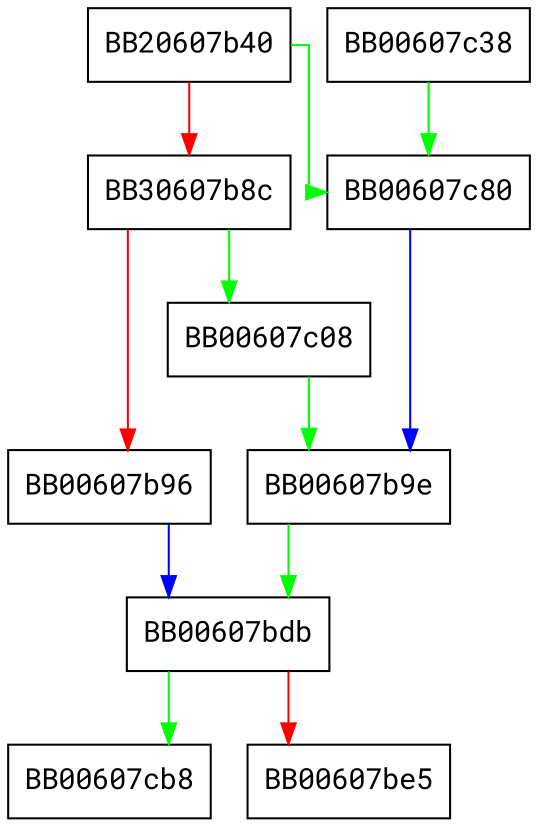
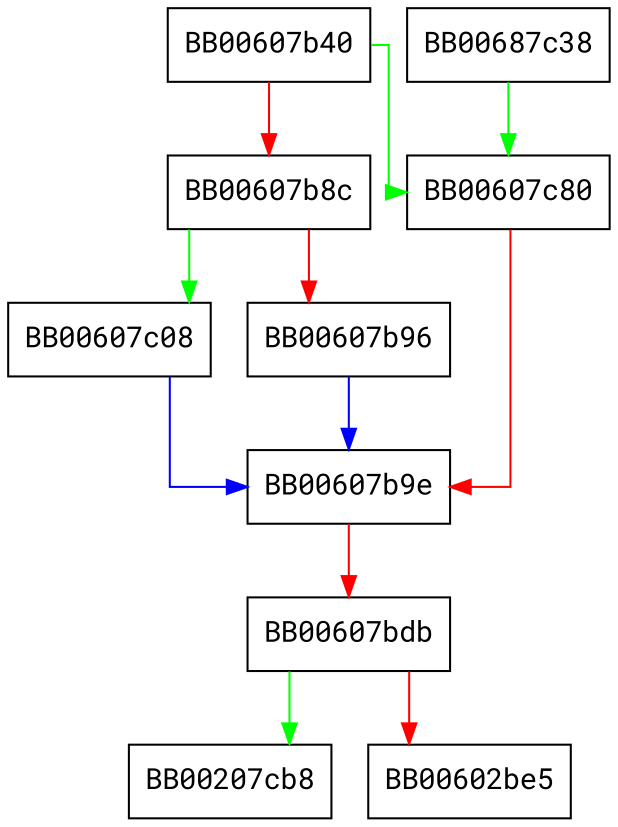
node "BB20607b40": label "BB20607b40" -> "BB00607b40"
node "BB00607c38": label "BB00607c38" -> "BB00687c38"
node "BB30607b8c": label "BB30607b8c" -> "BB00607b8c"
edge "BB00607c80" -> "BB00607b9e": color blue -> red
edge "BB00607c08" -> "BB00607b9e": color green -> blue
edge "BB00607b96" -> "BB00607bdb": now "BB00607b96" -> "BB00607b9e"
edge "BB00607b9e" -> "BB00607bdb": color green -> red
node "BB00607cb8": label "BB00607cb8" -> "BB00207cb8"
node "BB00607be5": label "BB00607be5" -> "BB00602be5"
